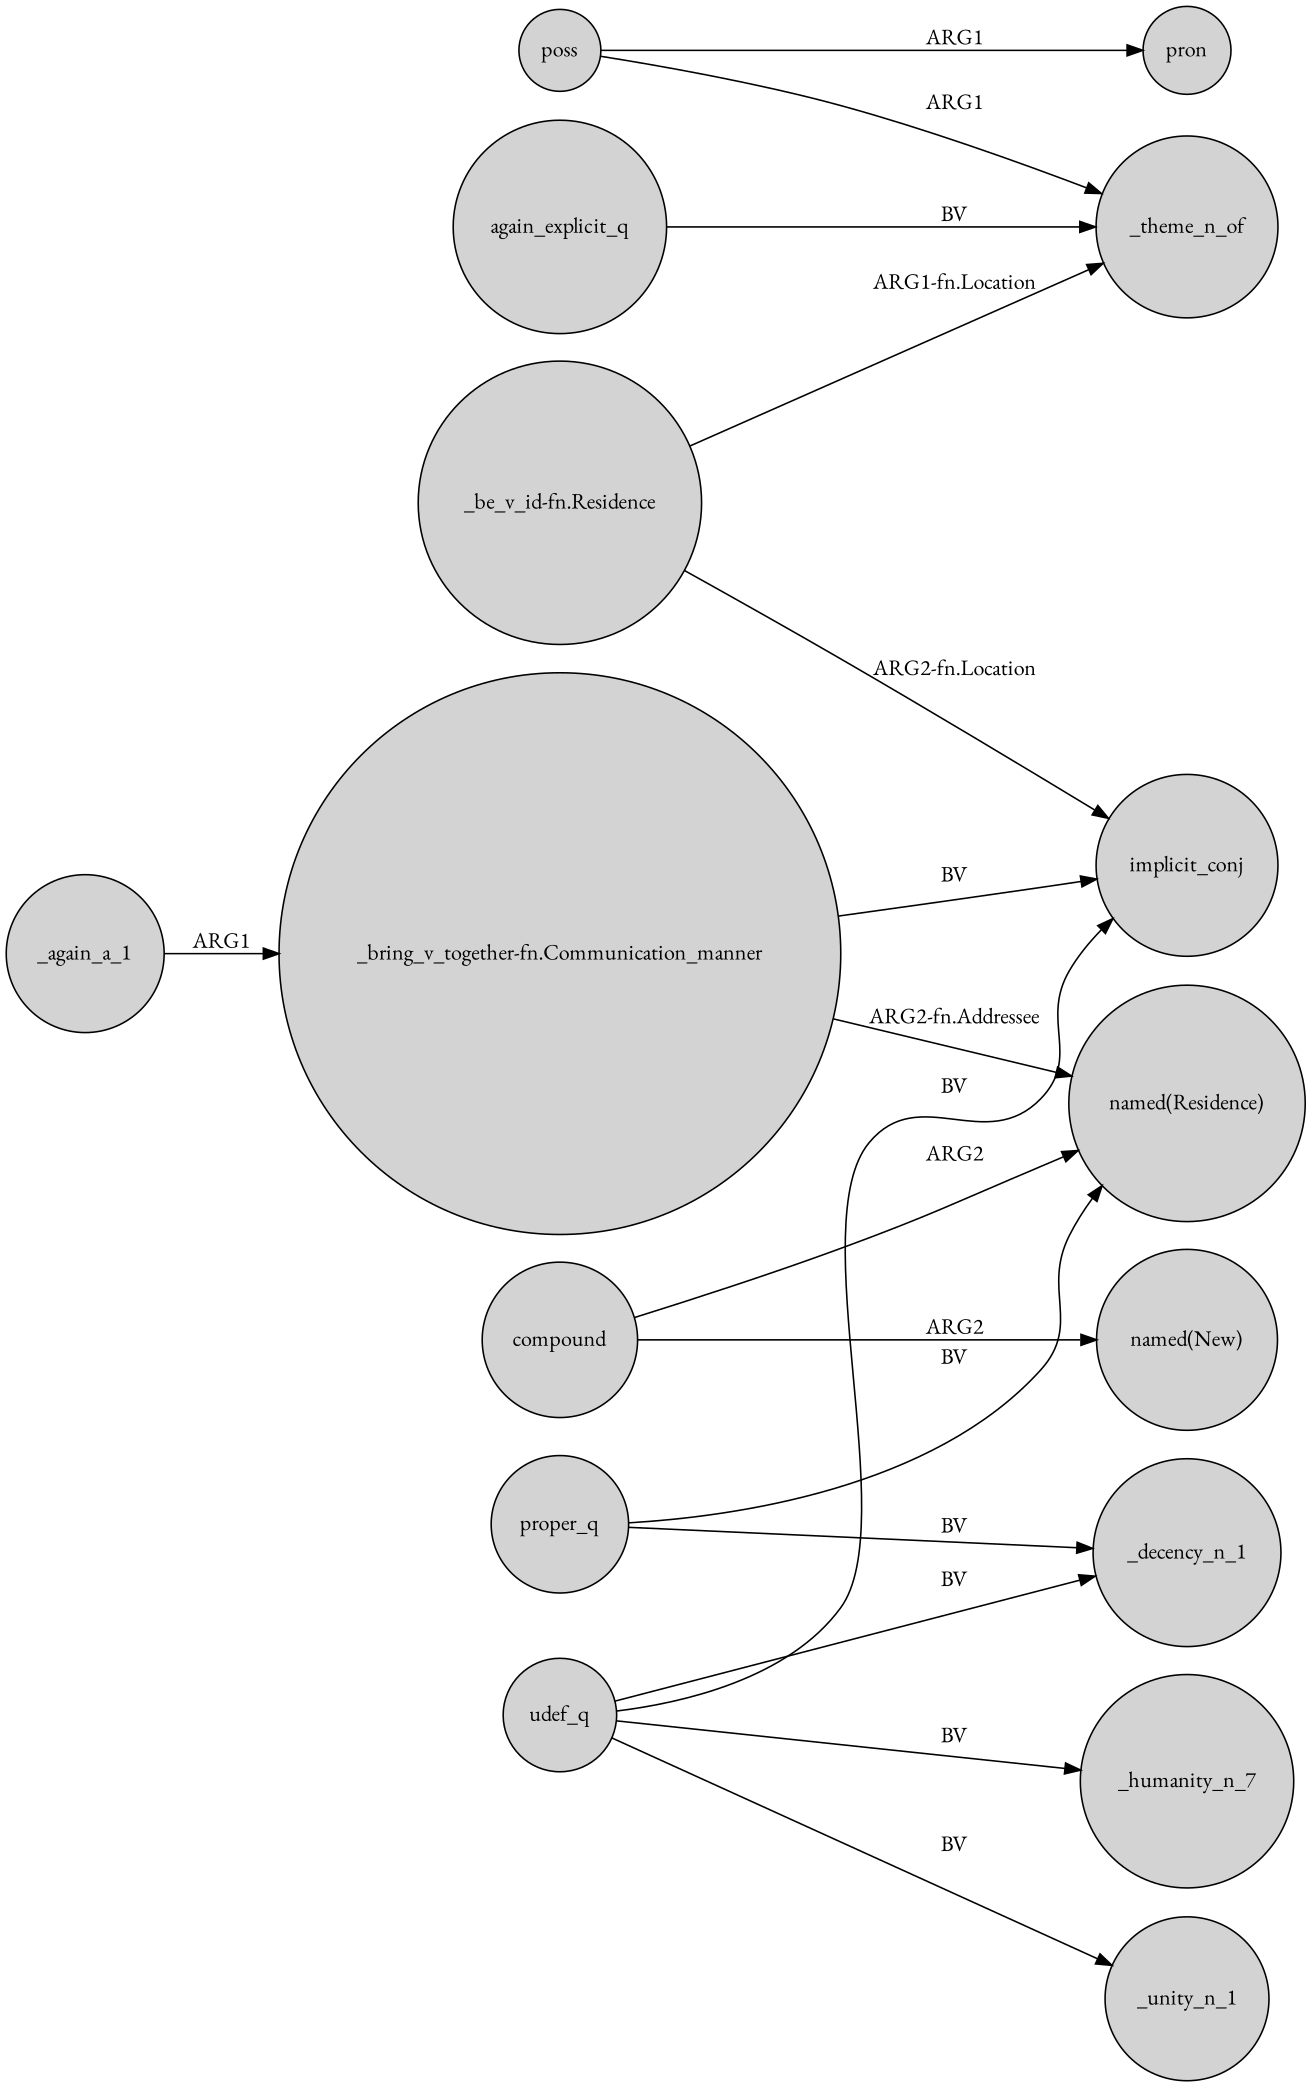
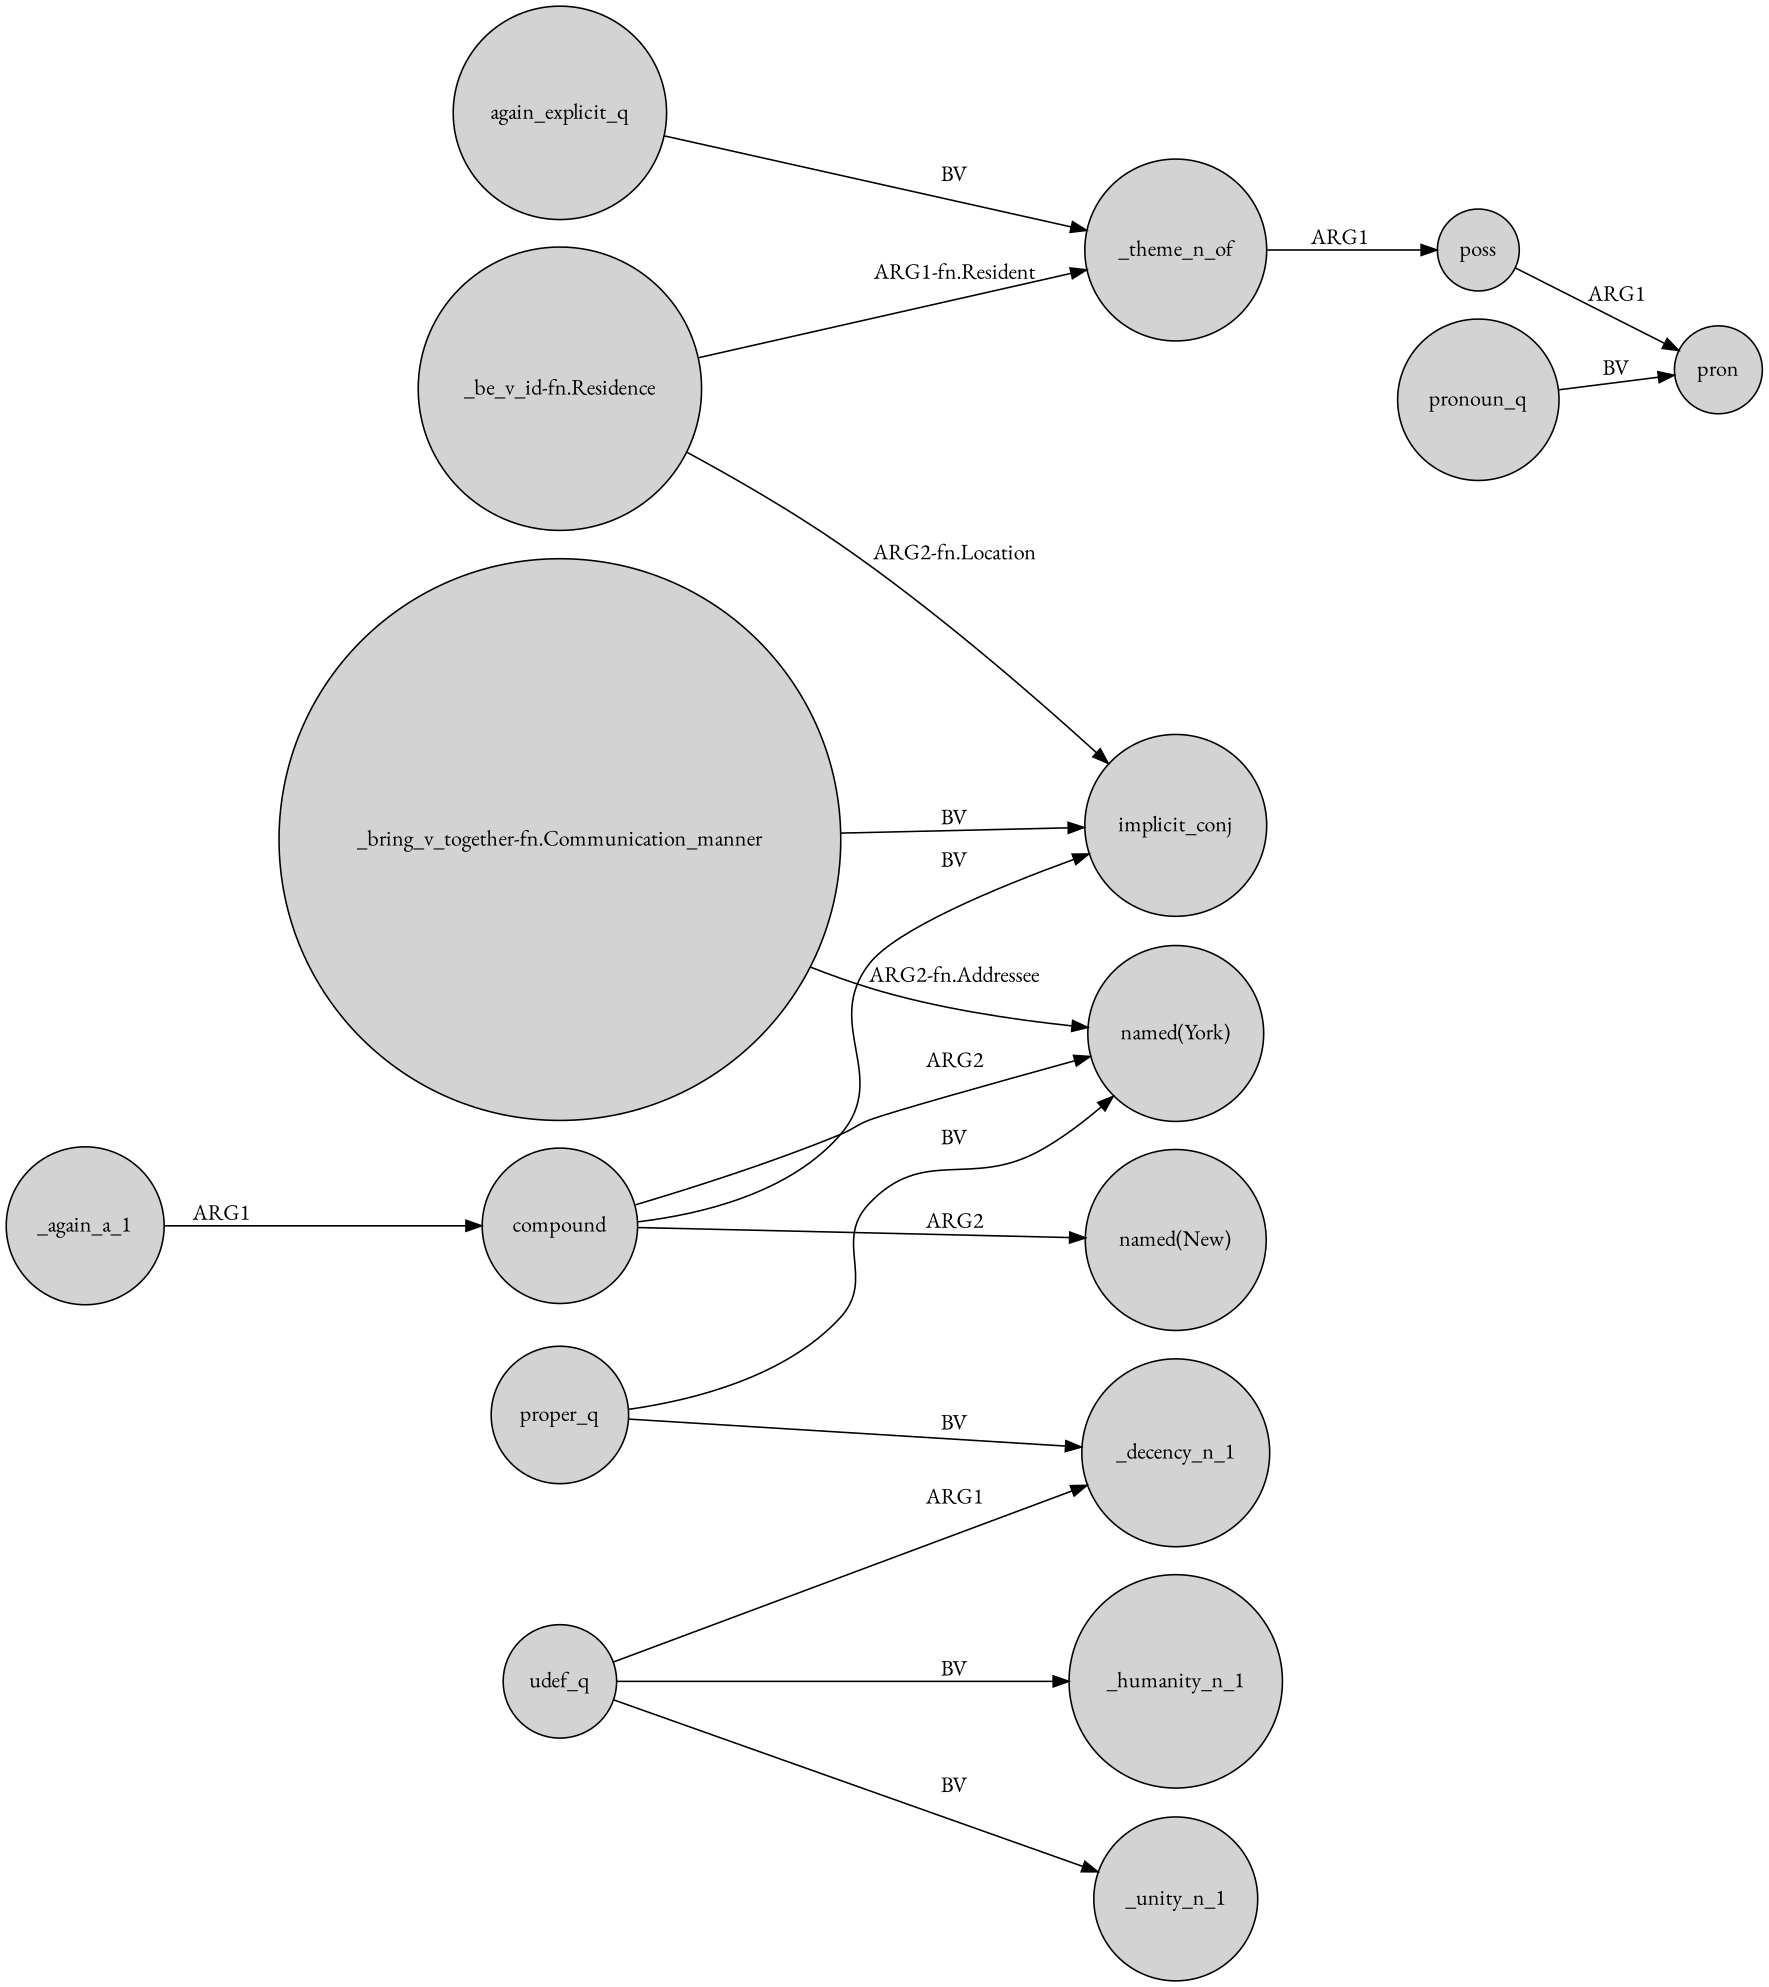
edge "poss" -> "_theme_n_of": reversed
edge "_be_v_id-fn.Residence" -> "_theme_n_of": label "ARG1-fn.Location" -> "ARG1-fn.Resident"
node "pronoun_q": added
edge "_again_a_1" -> "_bring_v_together-fn.Communication_manner": now "_again_a_1" -> "compound"
node "named(Residence)": label "named(Residence)" -> "named(York)"
edge "udef_q" -> "implicit_conj": now "compound" -> "implicit_conj"
edge "udef_q" -> "_decency_n_1": label "BV" -> "ARG1"
node "_humanity_n_7": label "_humanity_n_7" -> "_humanity_n_1"
